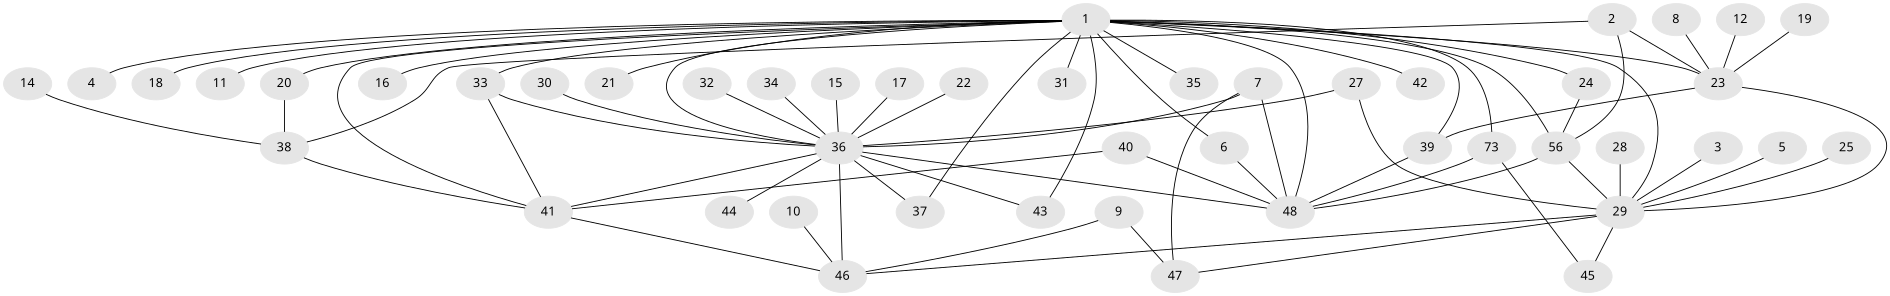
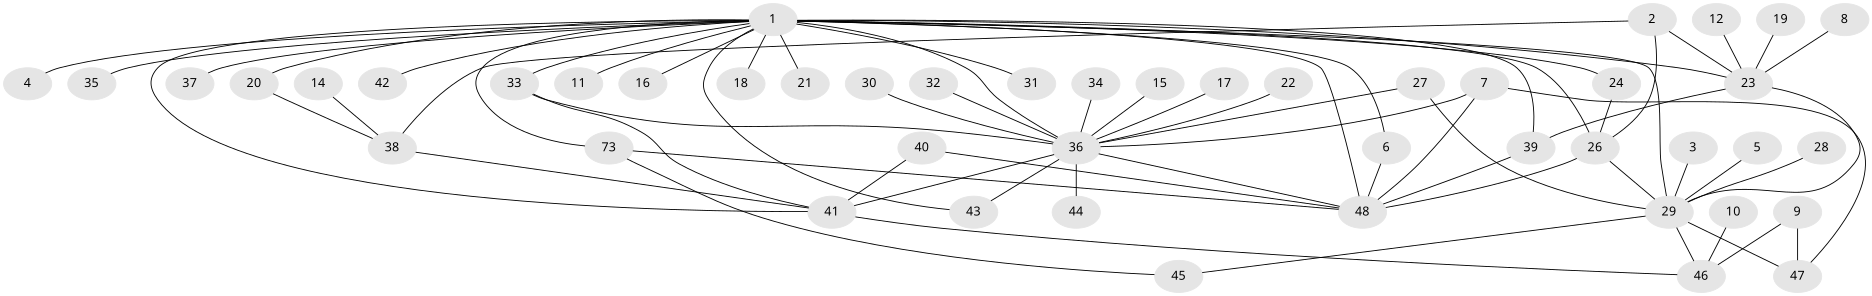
node "56": label "56" -> "26"
node "25": removed
edge "36" -- "37": removed
edge "36" -- "46": removed
